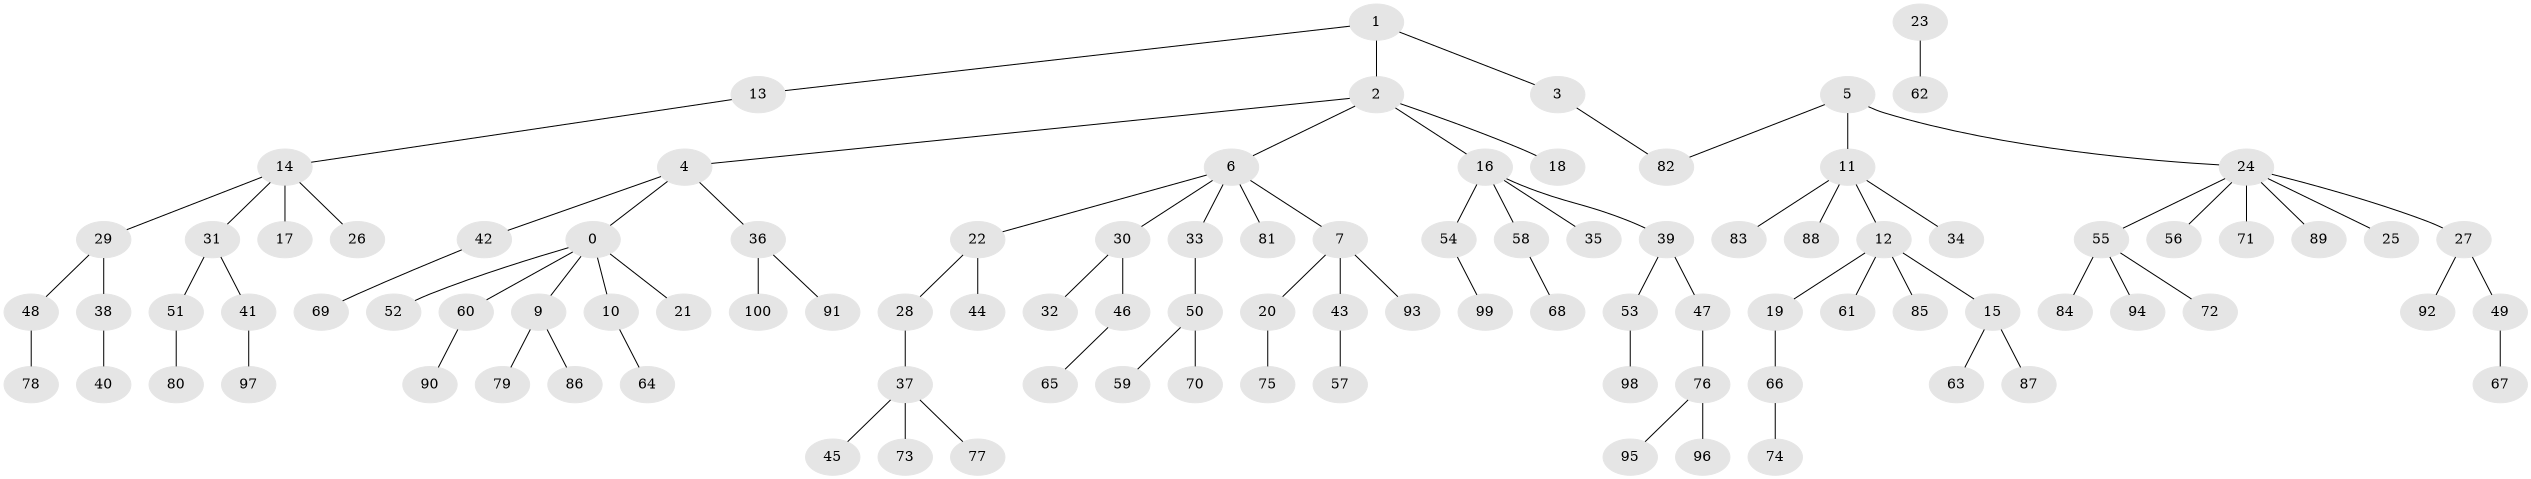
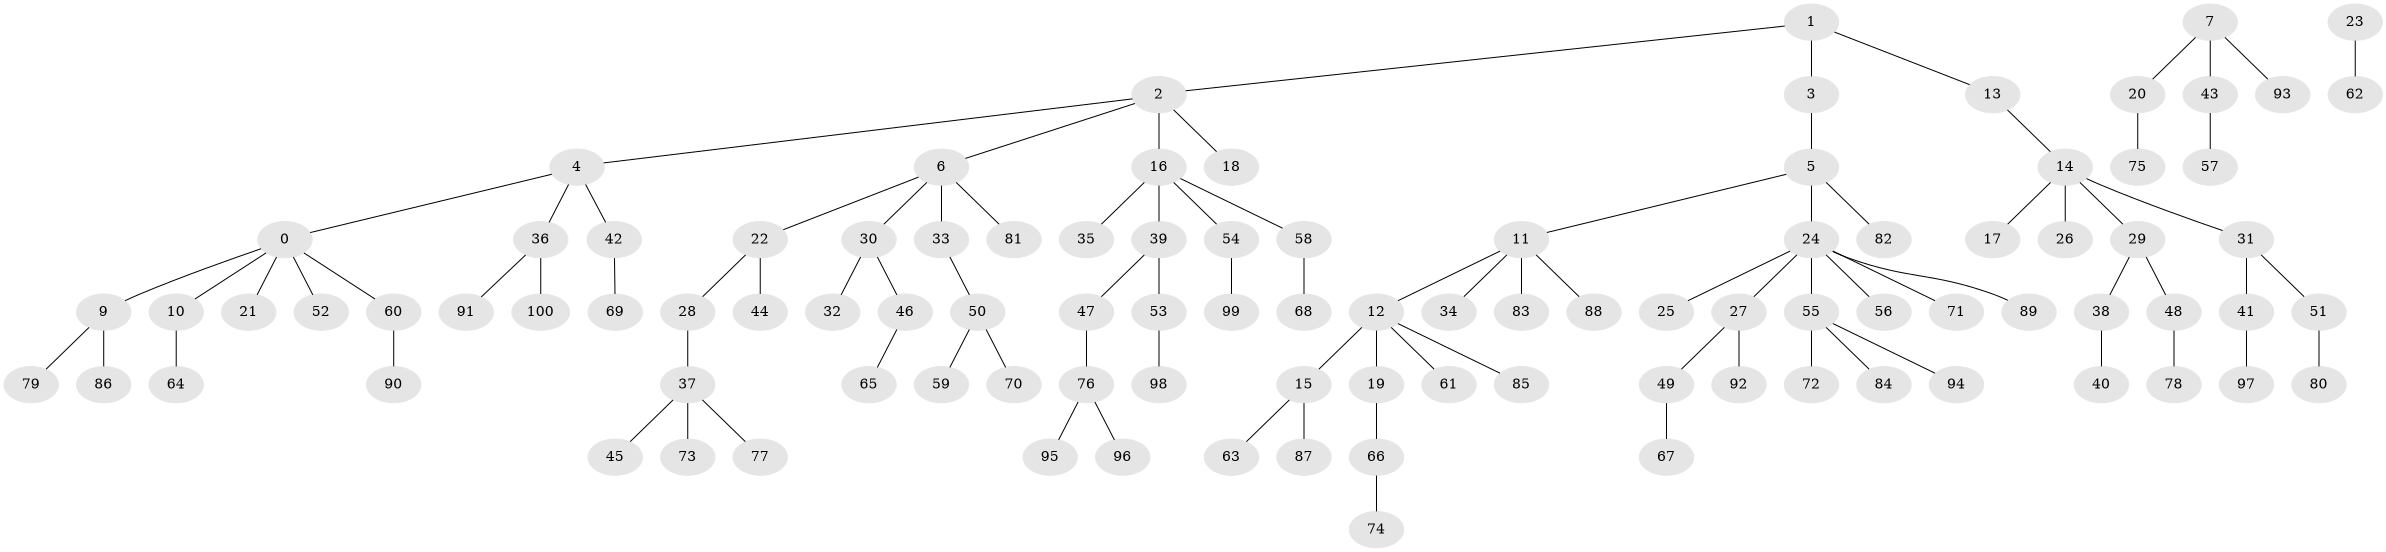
edge "3" -- "82": now "3" -- "5"
edge "6" -- "7": removed
